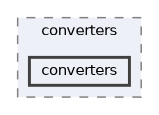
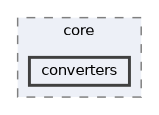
cluster "converters": label "converters" -> "core"
